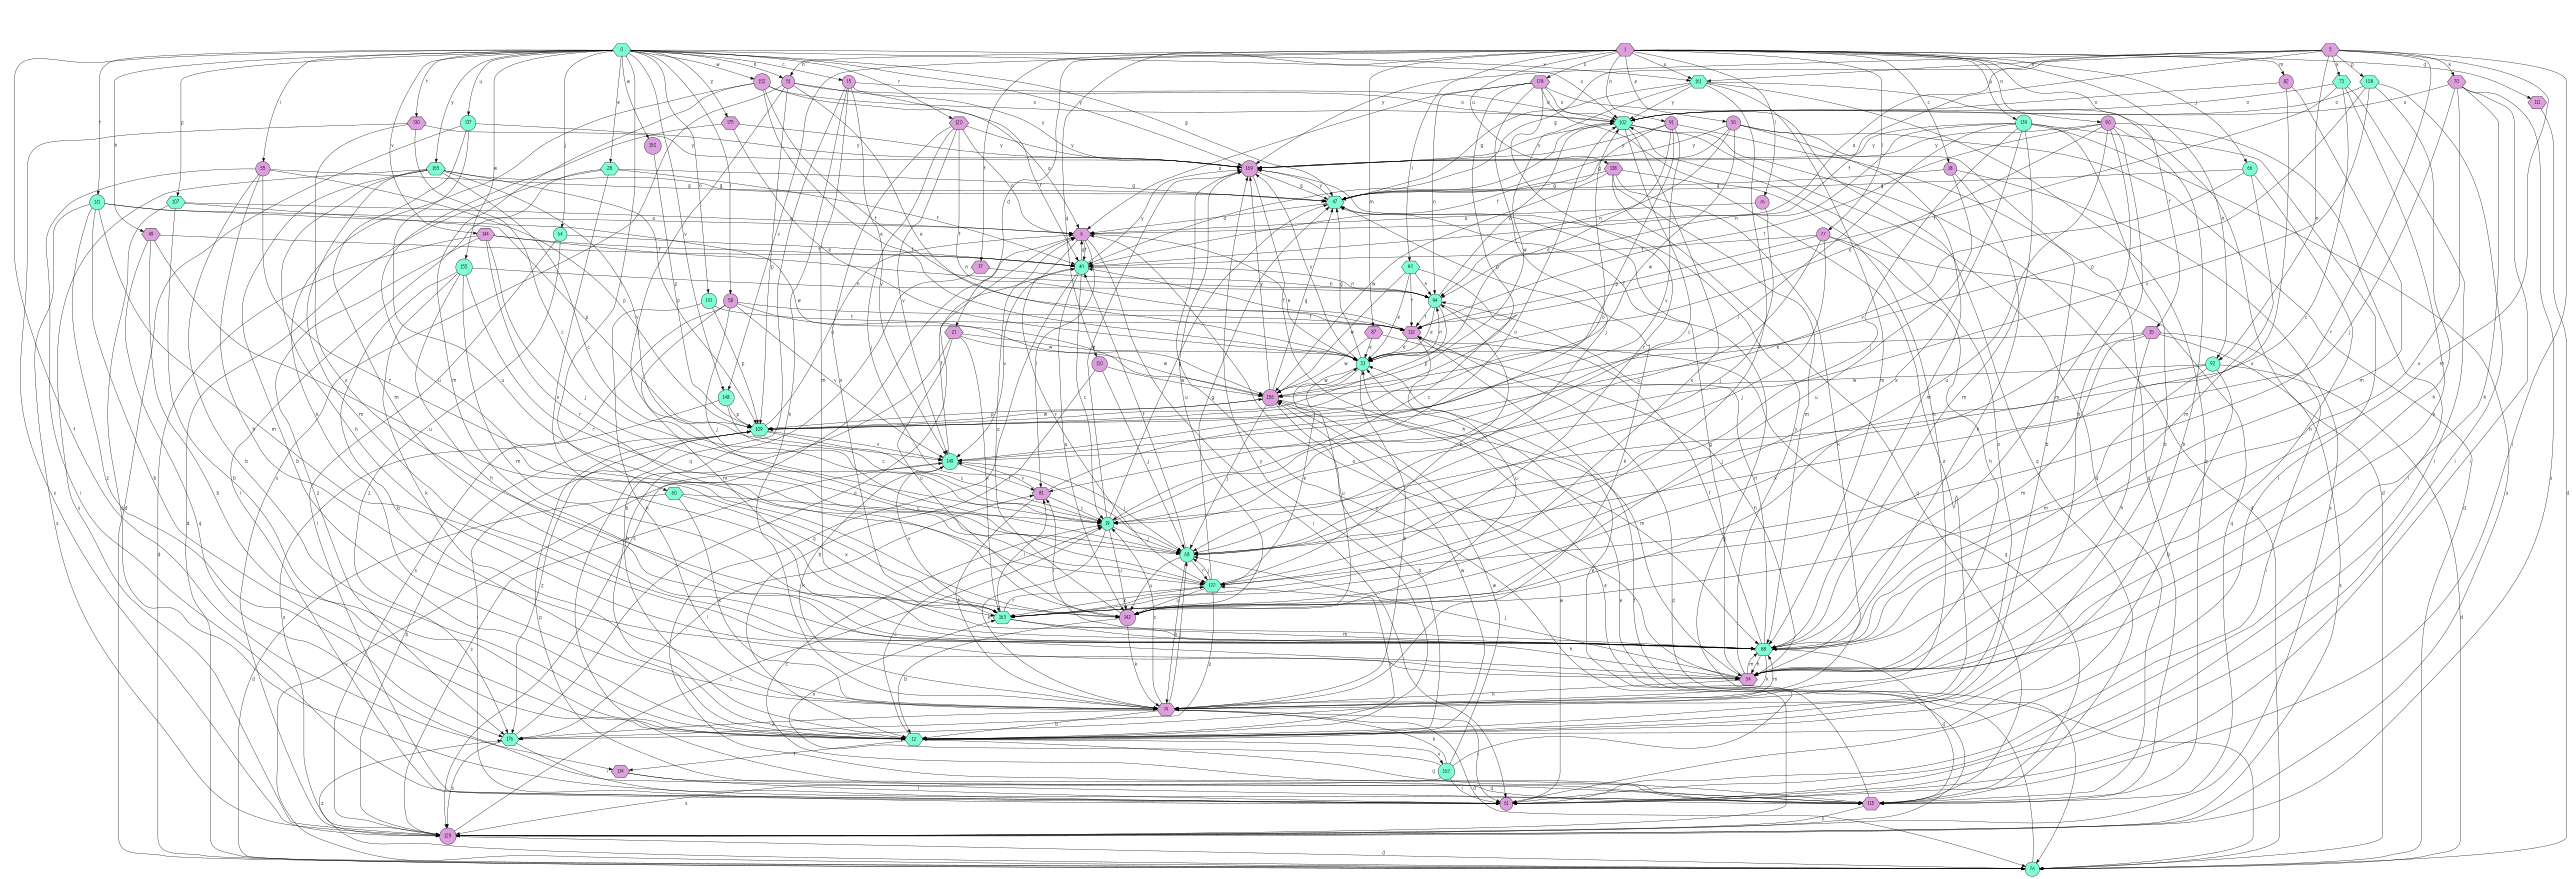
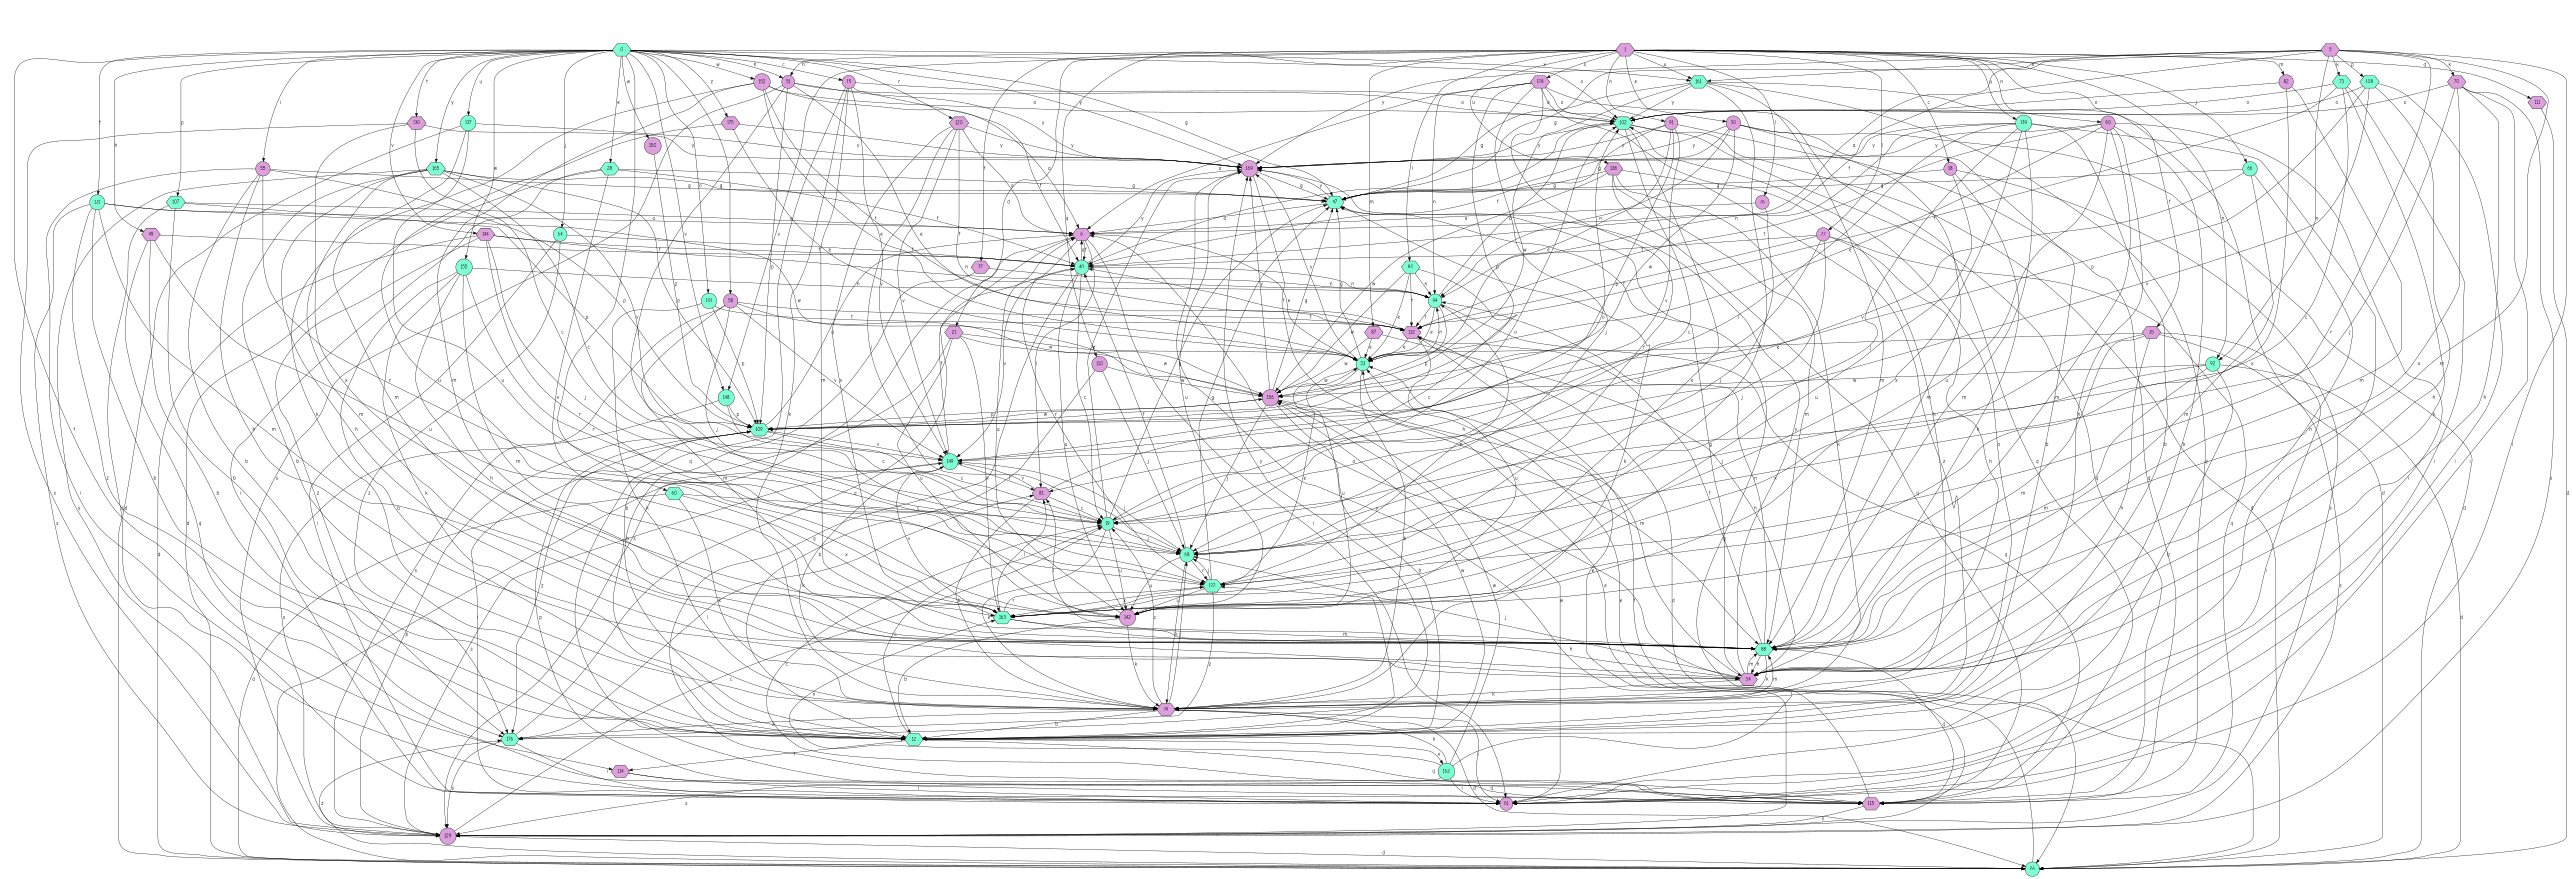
edge "139" -> "129": removed, label "s"
